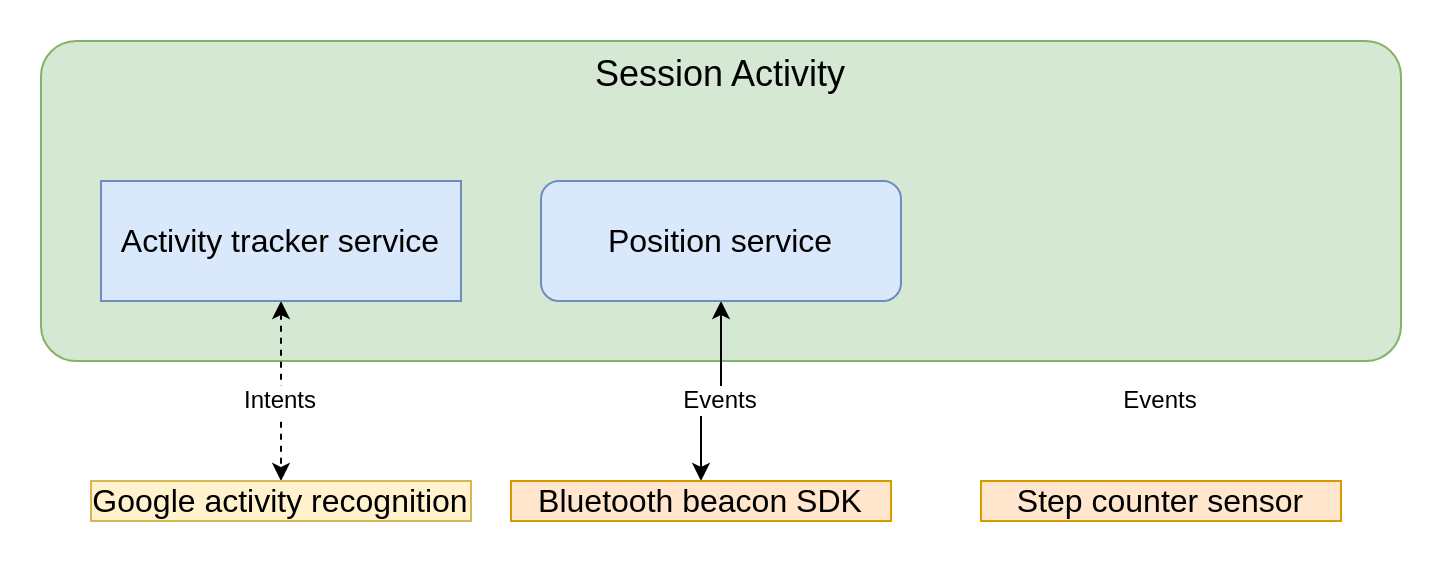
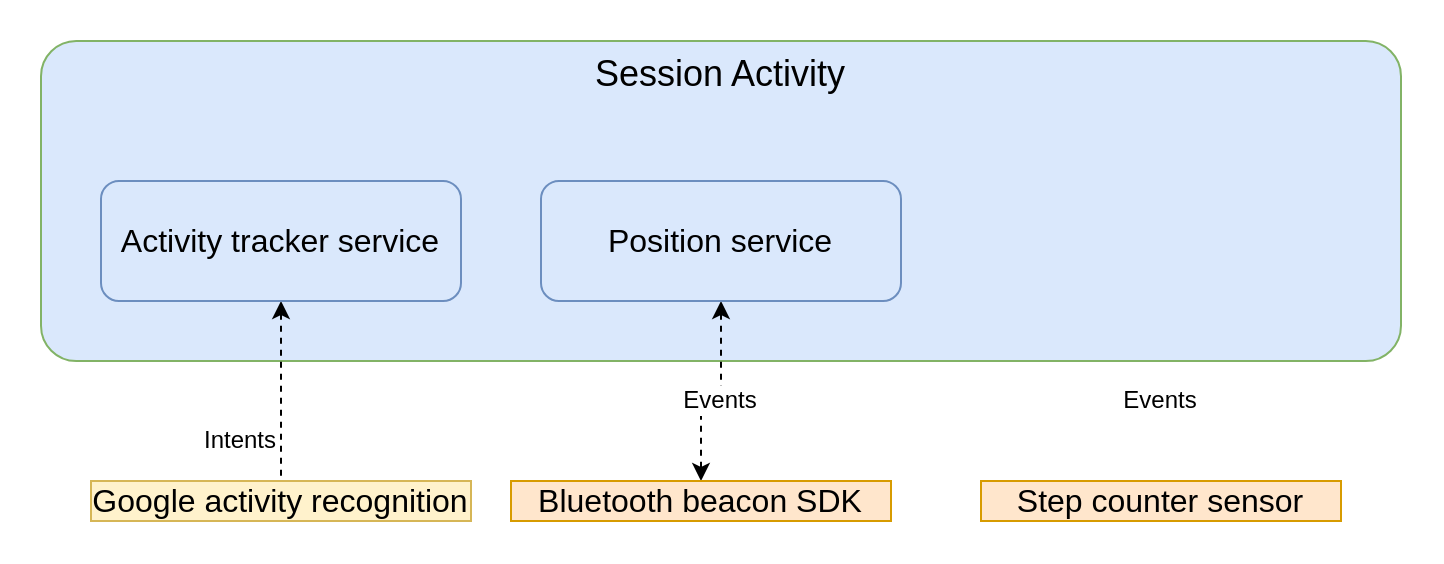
node "Session Activity": fillcolor #d5e8d4 -> #dae8fc
node "Activity tracker service": shape rectangle -> rounded rectangle
edge "Position service" -- "Bluetooth beacon SDK": style solid -> dashed
node "Intents": moved (281, 401) -> (241, 441)
edge "Activity tracker service" -- "Google activity recognition": arrowhead classic -> none
